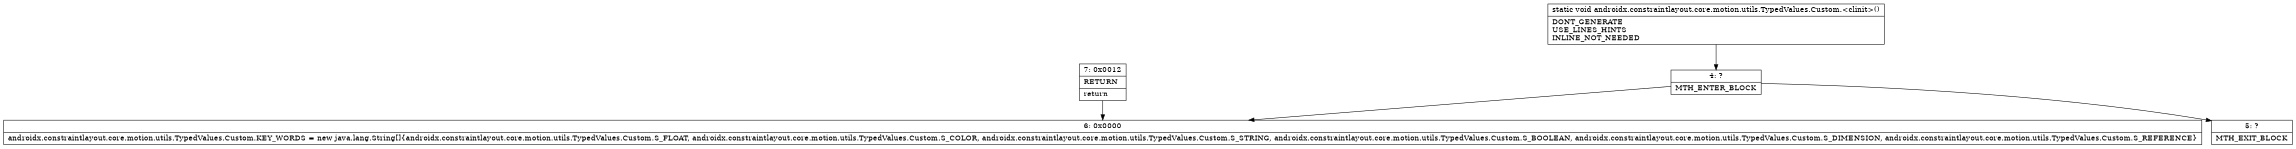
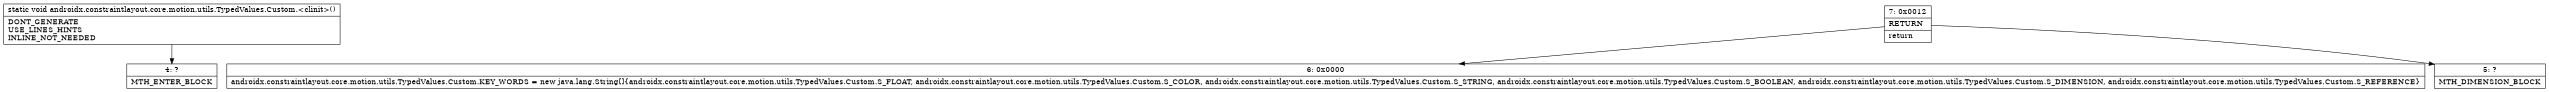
edge "4: ?" -> "5: ?": now "7: 0x0012" -> "5: ?"
edge "4: ?" -> "6: 0x0000": removed
node "5: ?": text "MTH_EXIT_BLOCK" -> "MTH_DIMENSION_BLOCK"
